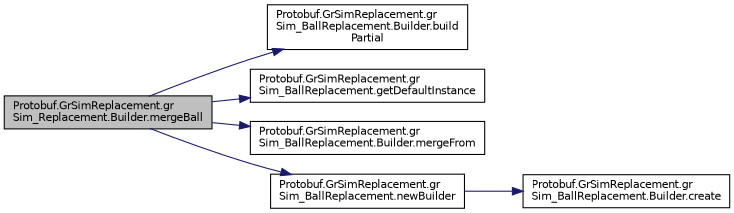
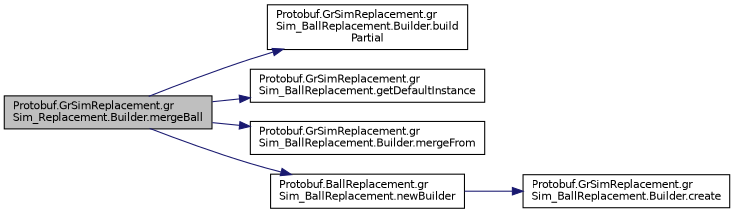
node "Protobuf.GrSimReplacement.gr Sim_BallReplacement.newBuilder": label "Protobuf.GrSimReplacement.gr Sim_BallReplacement.newBuilder" -> "Protobuf.BallReplacement.gr Sim_BallReplacement.newBuilder"
